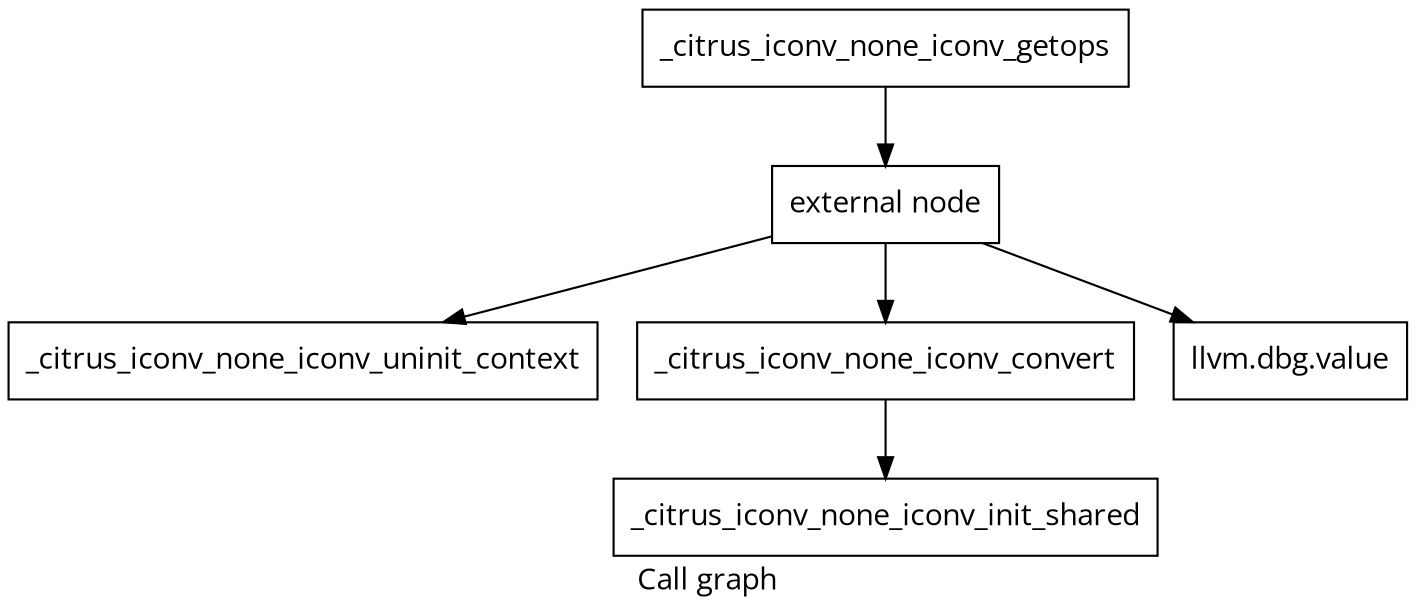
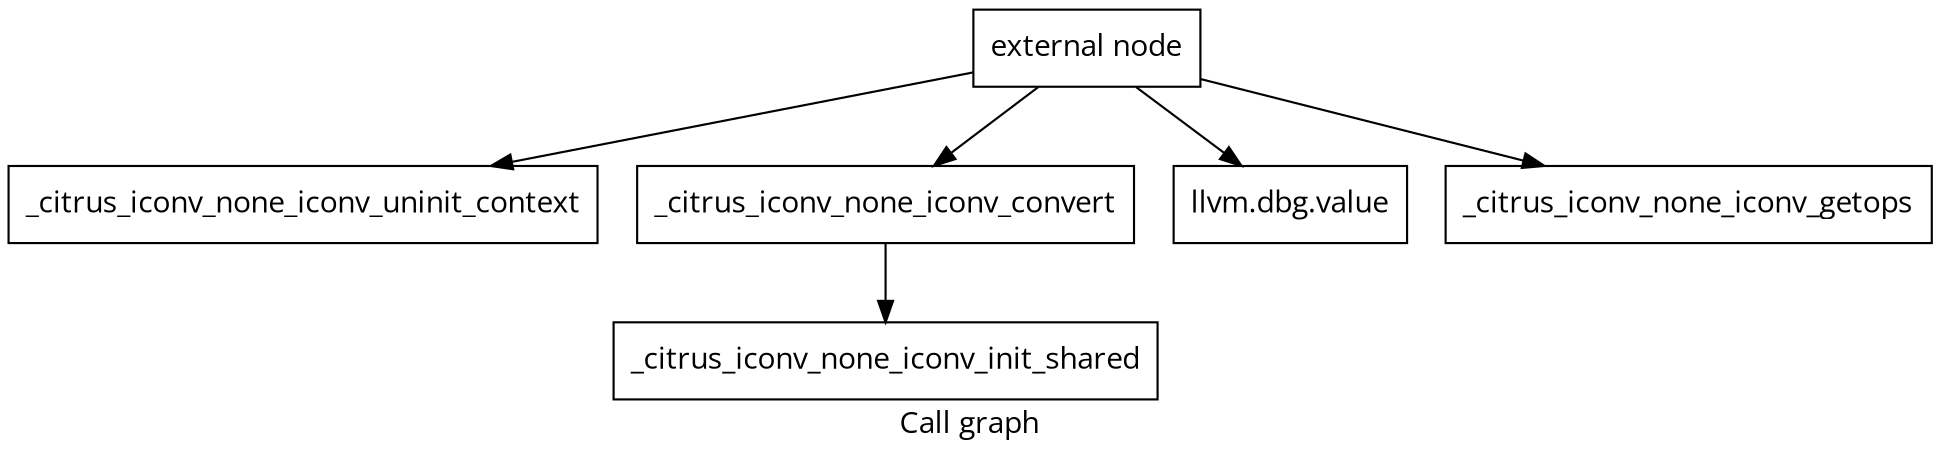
edge "_citrus_iconv_none_iconv_getops" -> "external node": reversed
